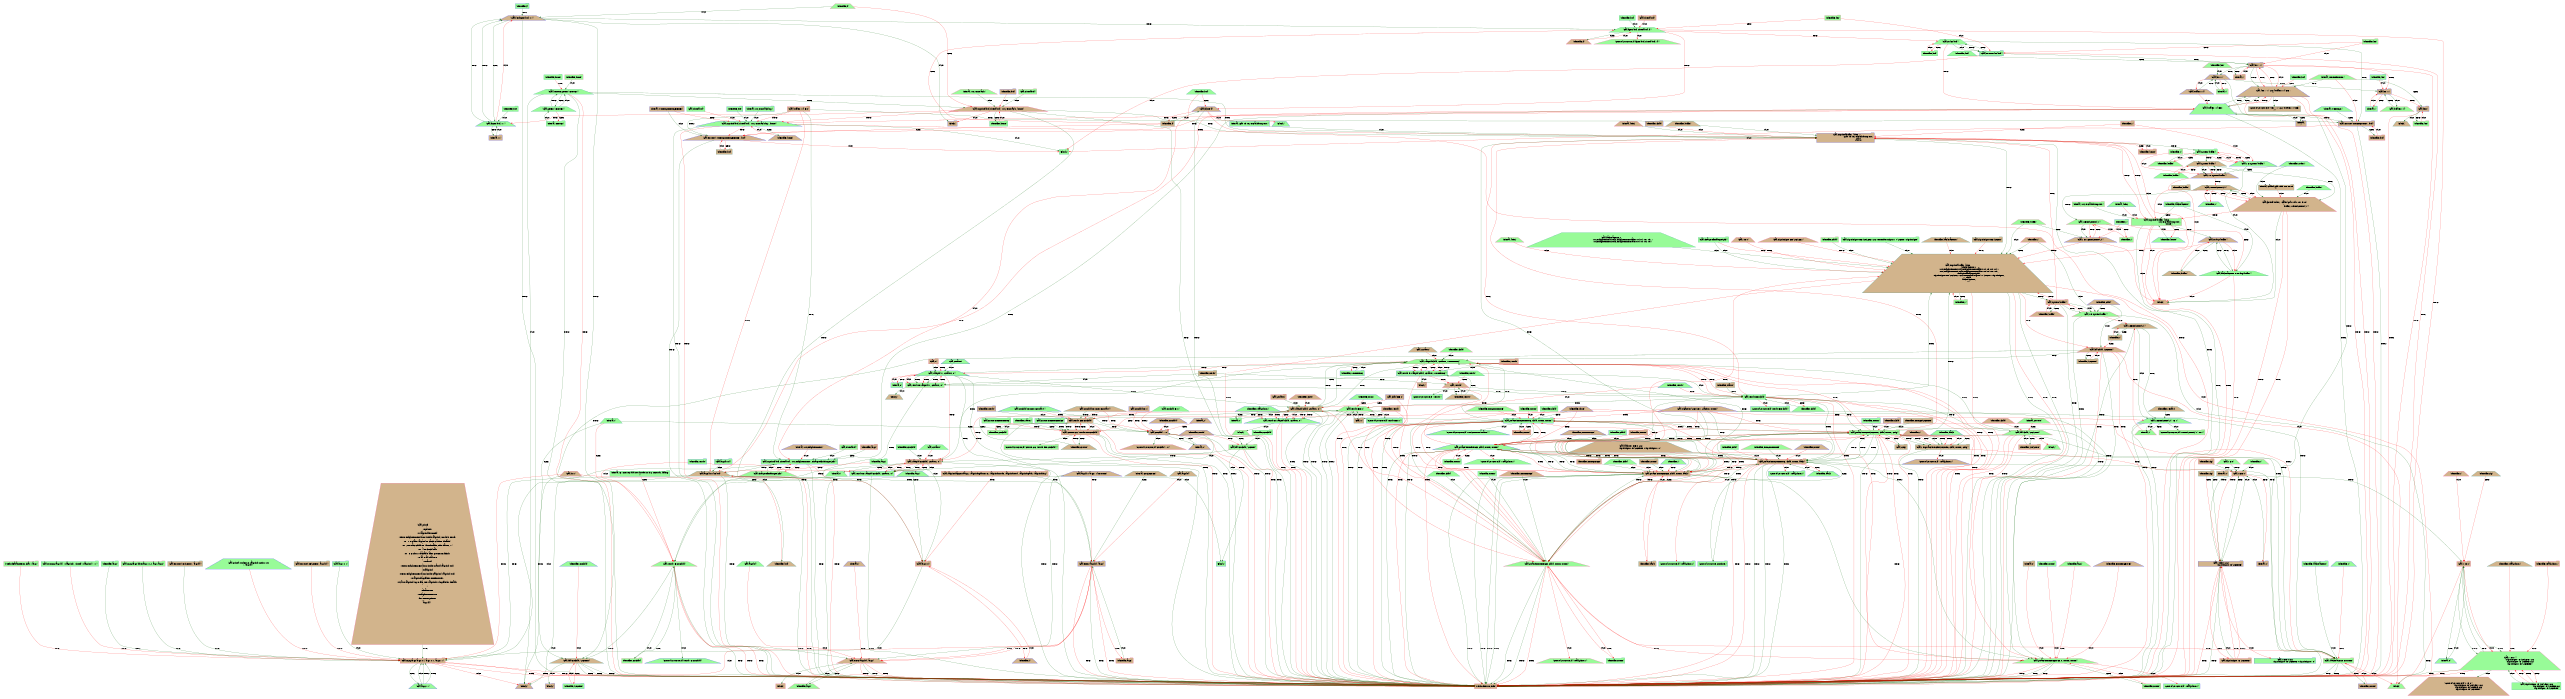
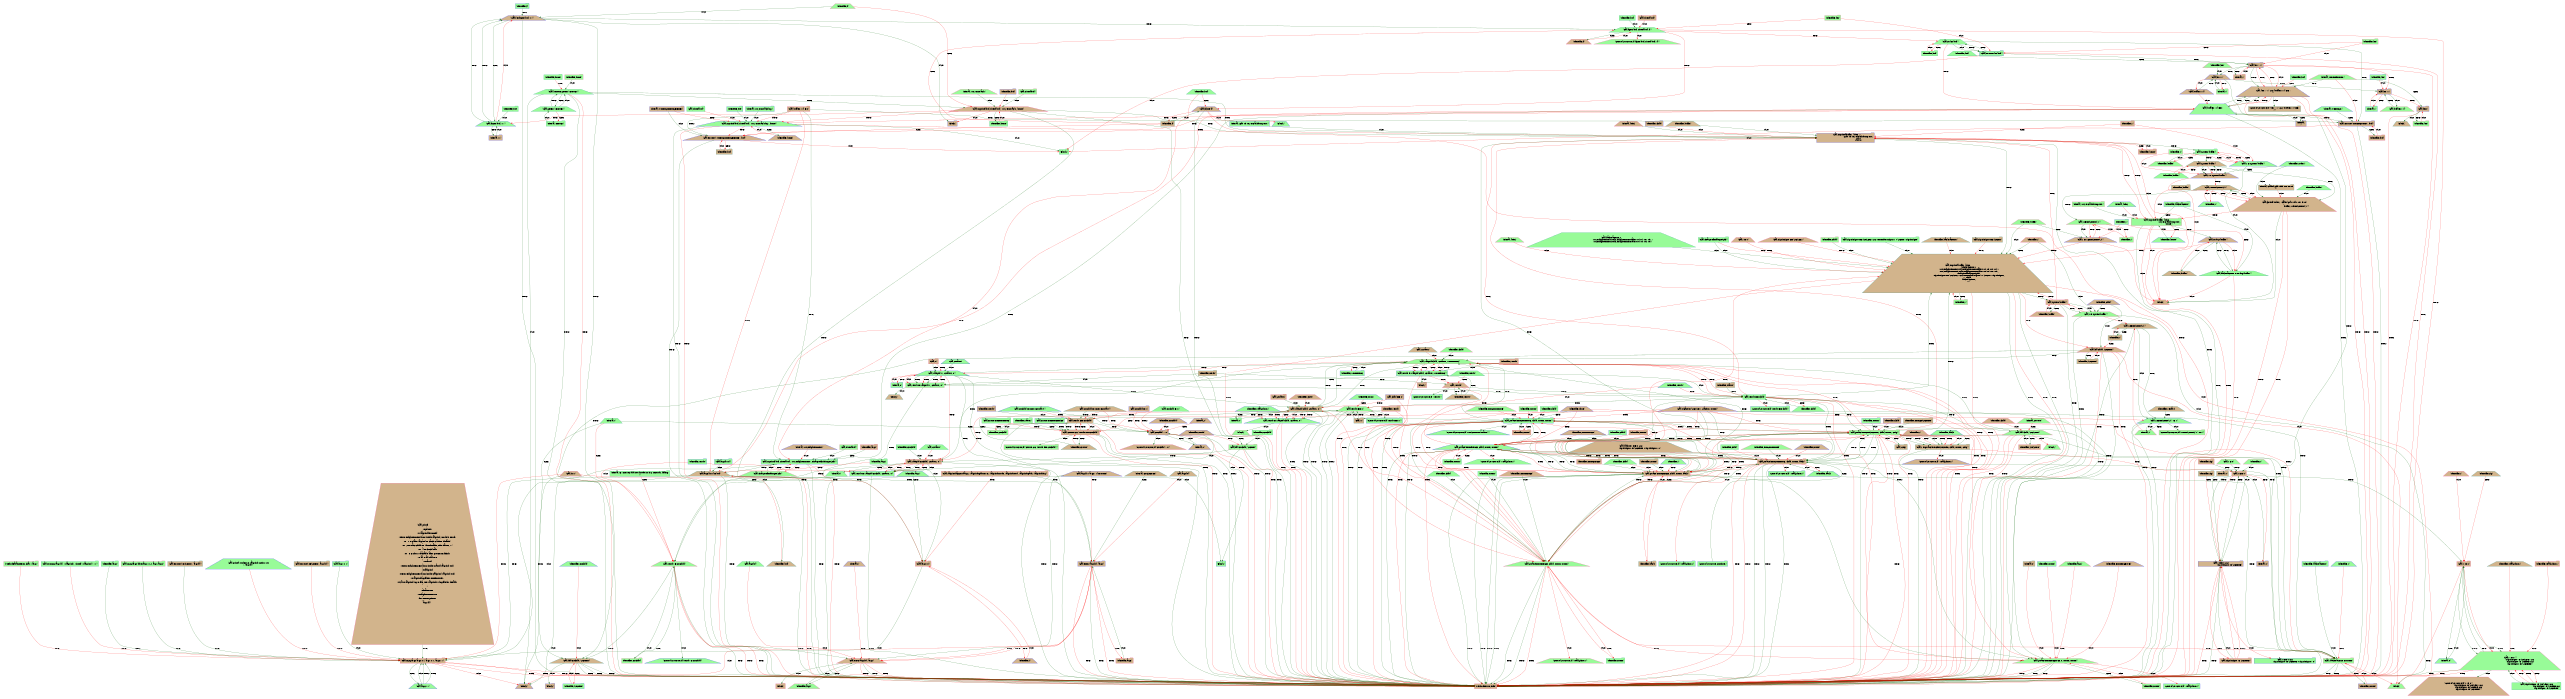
edge "(Call,child == 0)" -> "(Call,waitpid(child, &status, 0))": label "CFG: " -> "DDG: "
edge "(Call,ptrace(PT_DETACH, child, NULL, back))" -> "(ControlStructure,continue;)": now "(Call,ptrace(PT_DETACH, child, NULL, back))" -> "(Call,*backtrace_str = NULL)"
